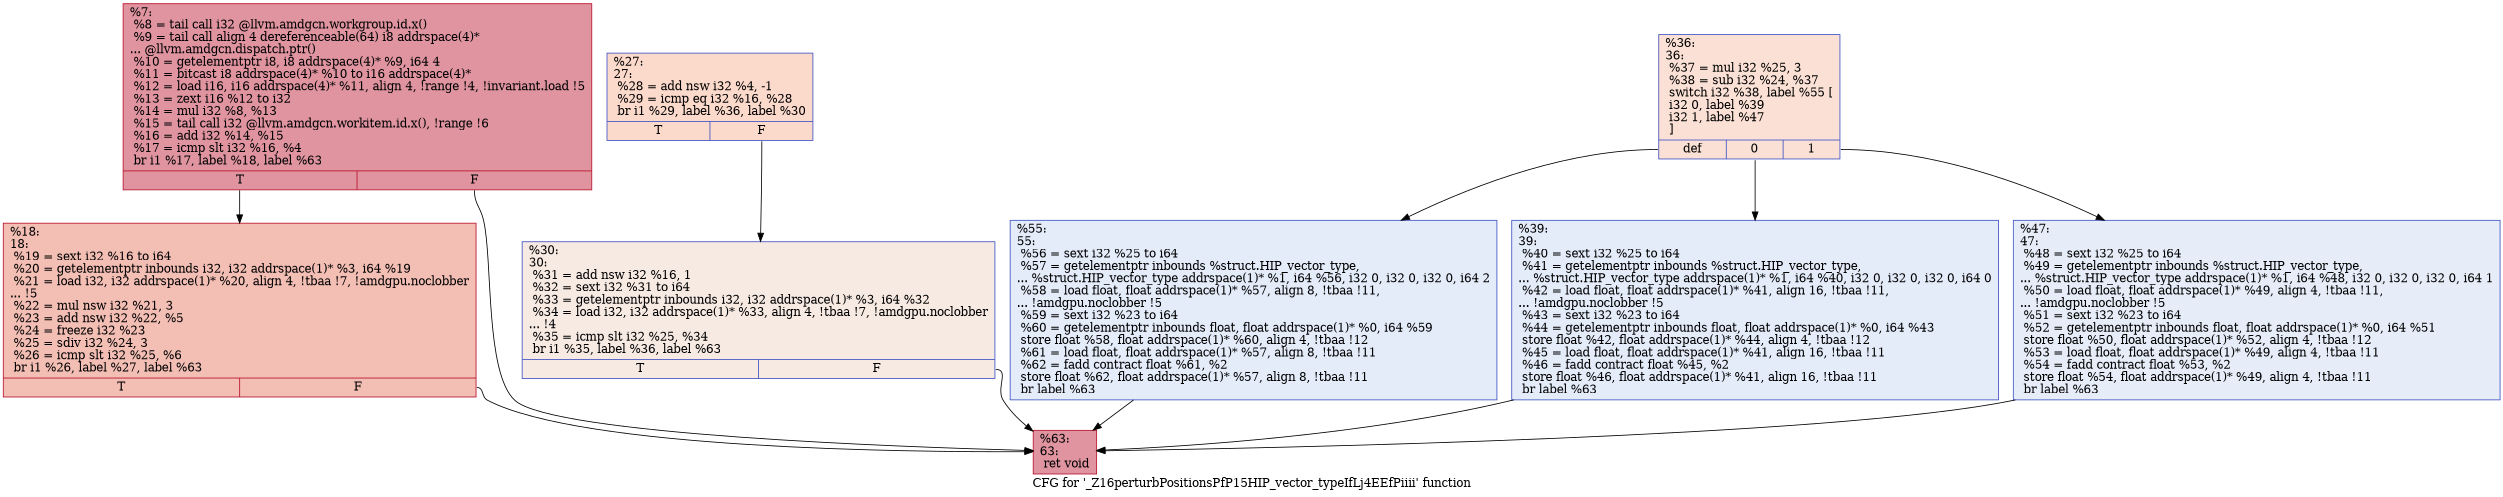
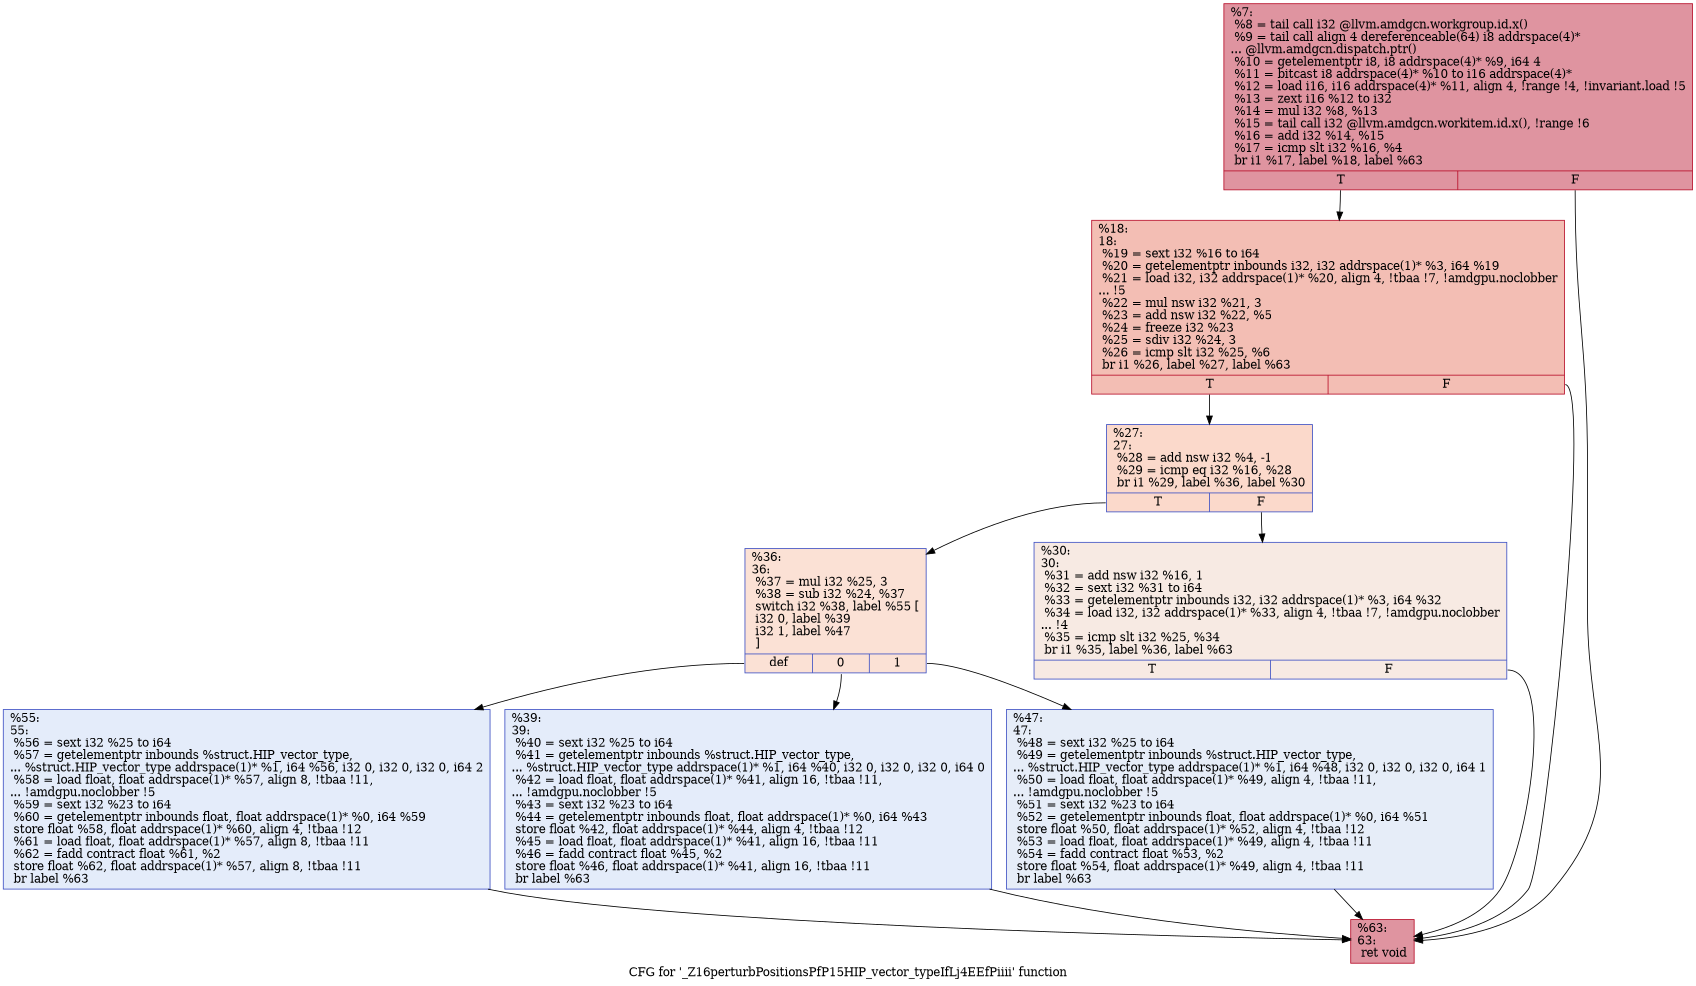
edge "%18:" -> "%27:": added
edge "%27:" -> "%36:": added
